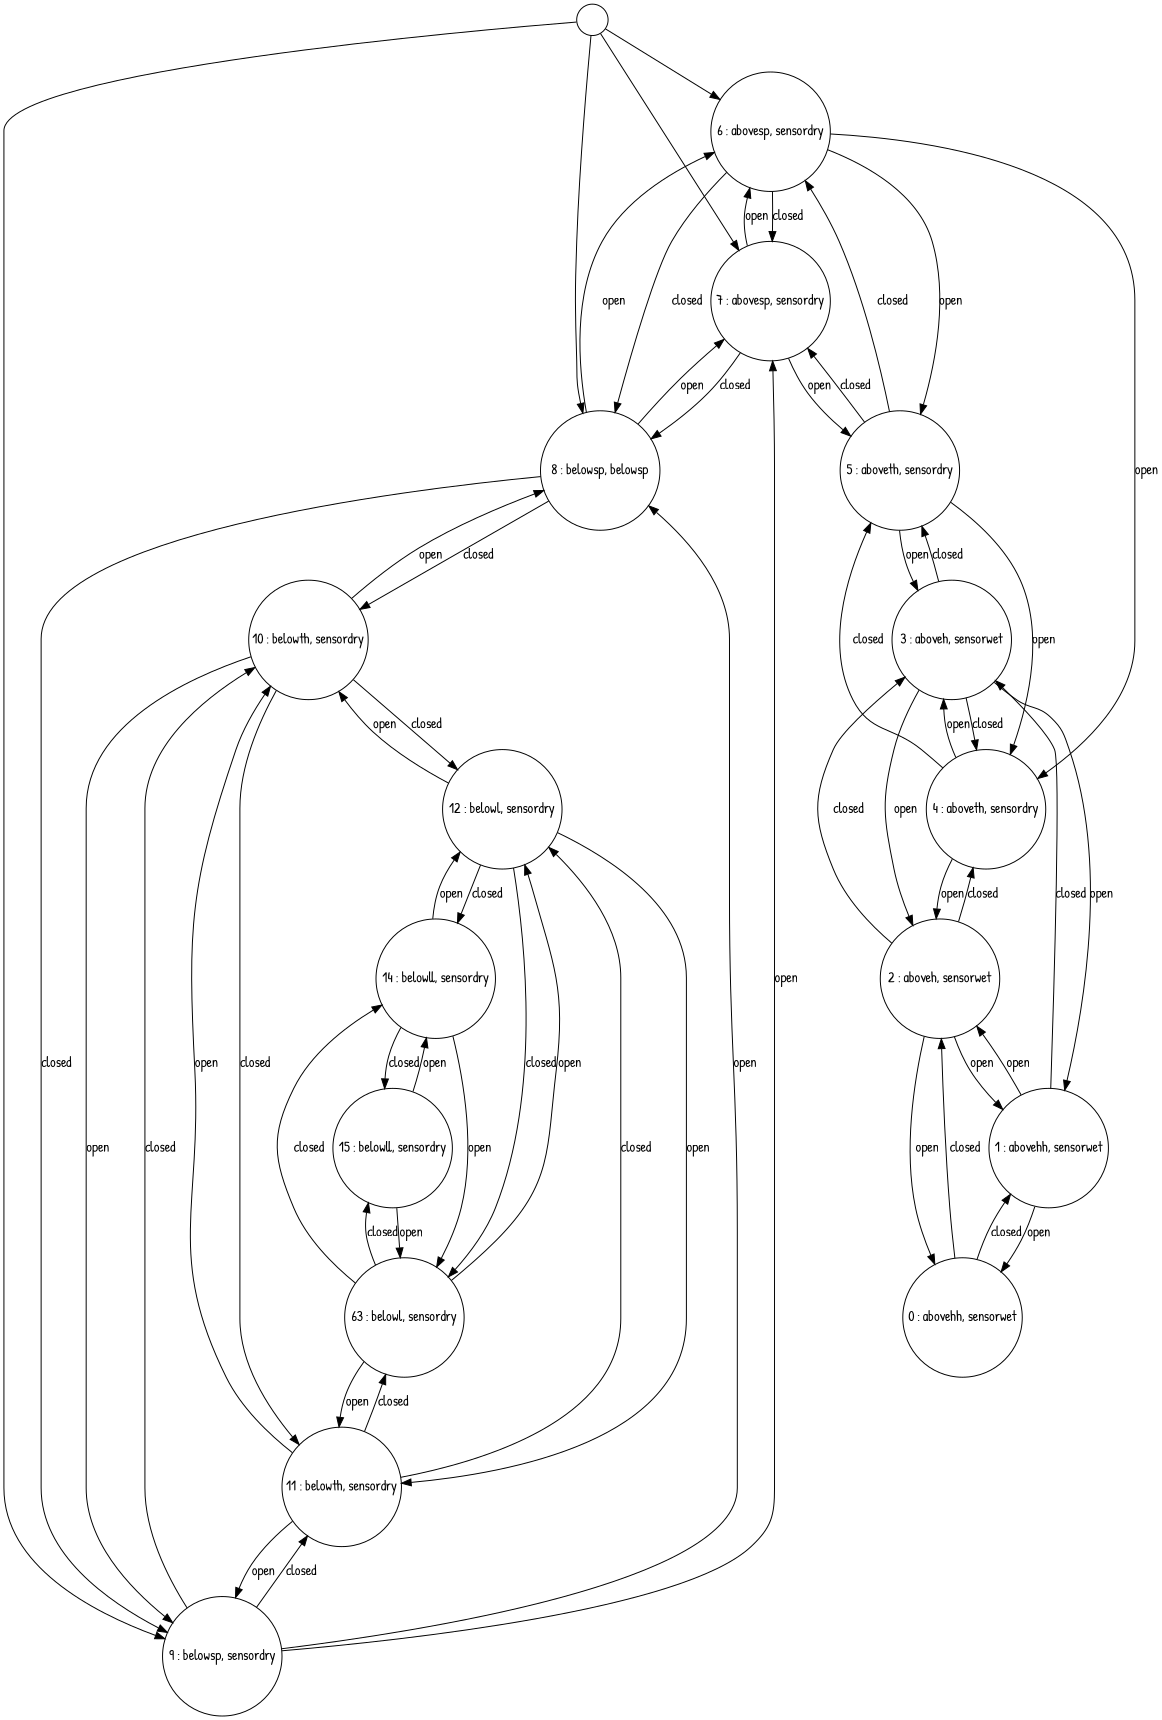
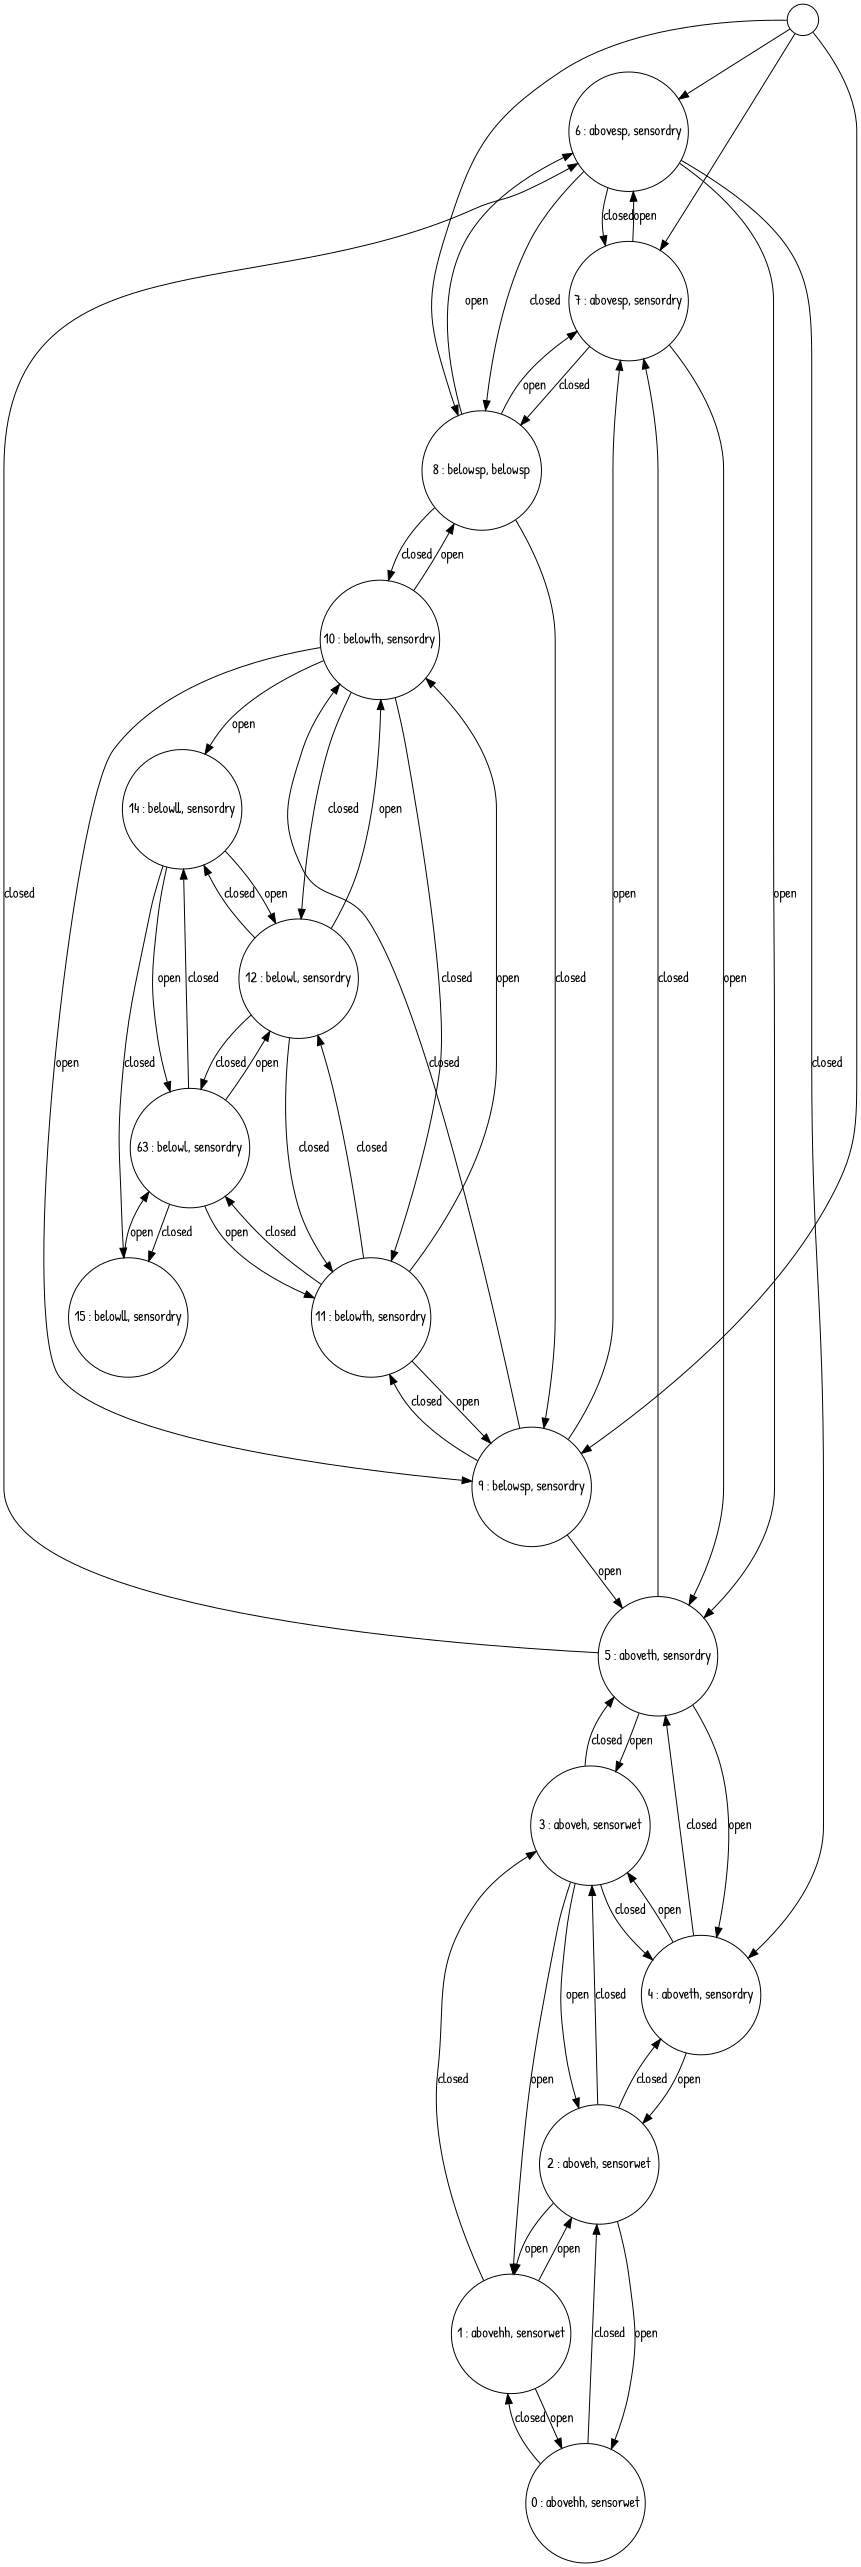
edge "6 : abovesp, sensordry" -> "4 : aboveth, sensordry": label "open" -> "closed"
edge "15 : belowll, sensordry" -> "14 : belowll, sensordry": now "10 : belowth, sensordry" -> "14 : belowll, sensordry"
edge "12 : belowl, sensordry" -> "11 : belowth, sensordry": label "open" -> "closed"
edge "9 : belowsp, sensordry" -> "8 : belowsp, belowsp": now "9 : belowsp, sensordry" -> "5 : aboveth, sensordry"
